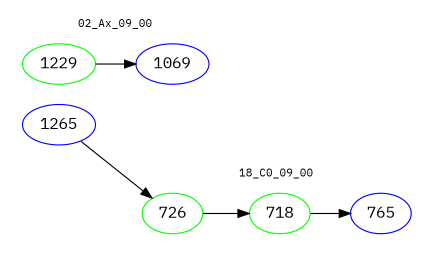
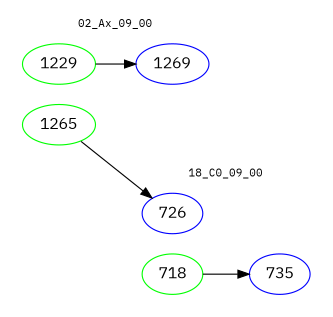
node "1069": label "1069" -> "1269"
node "1265": color blue -> green
node "726": color green -> blue
edge "726" -> "718": removed
node "765": label "765" -> "735"
